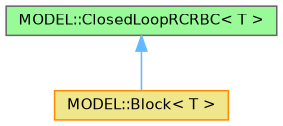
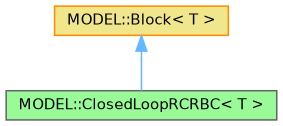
edge "MODEL::Block< T >" -> "MODEL::ClosedLoopRCRBC< T >": reversed
